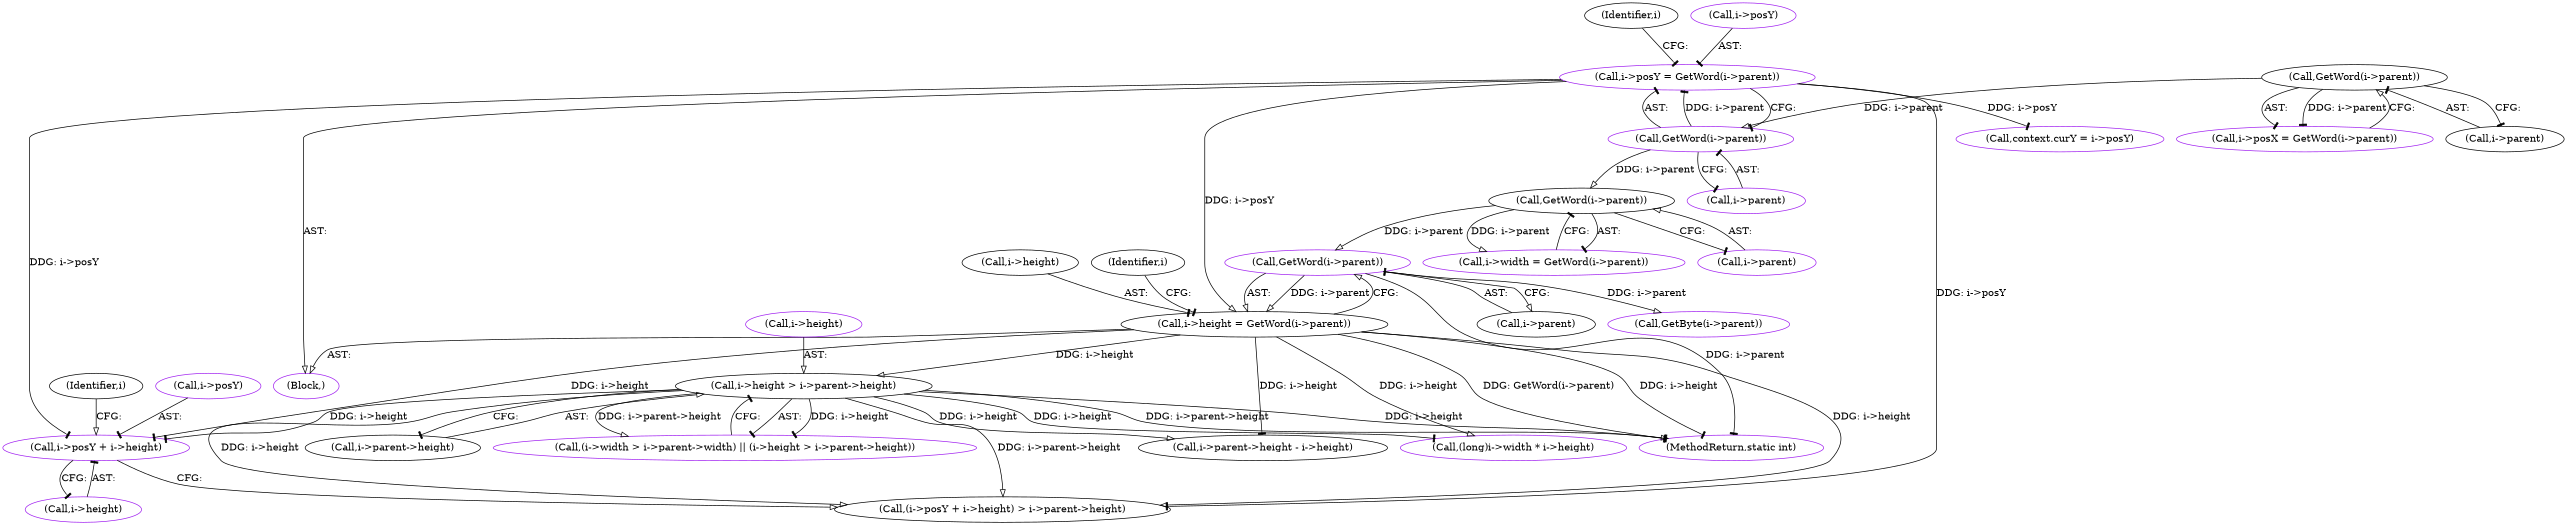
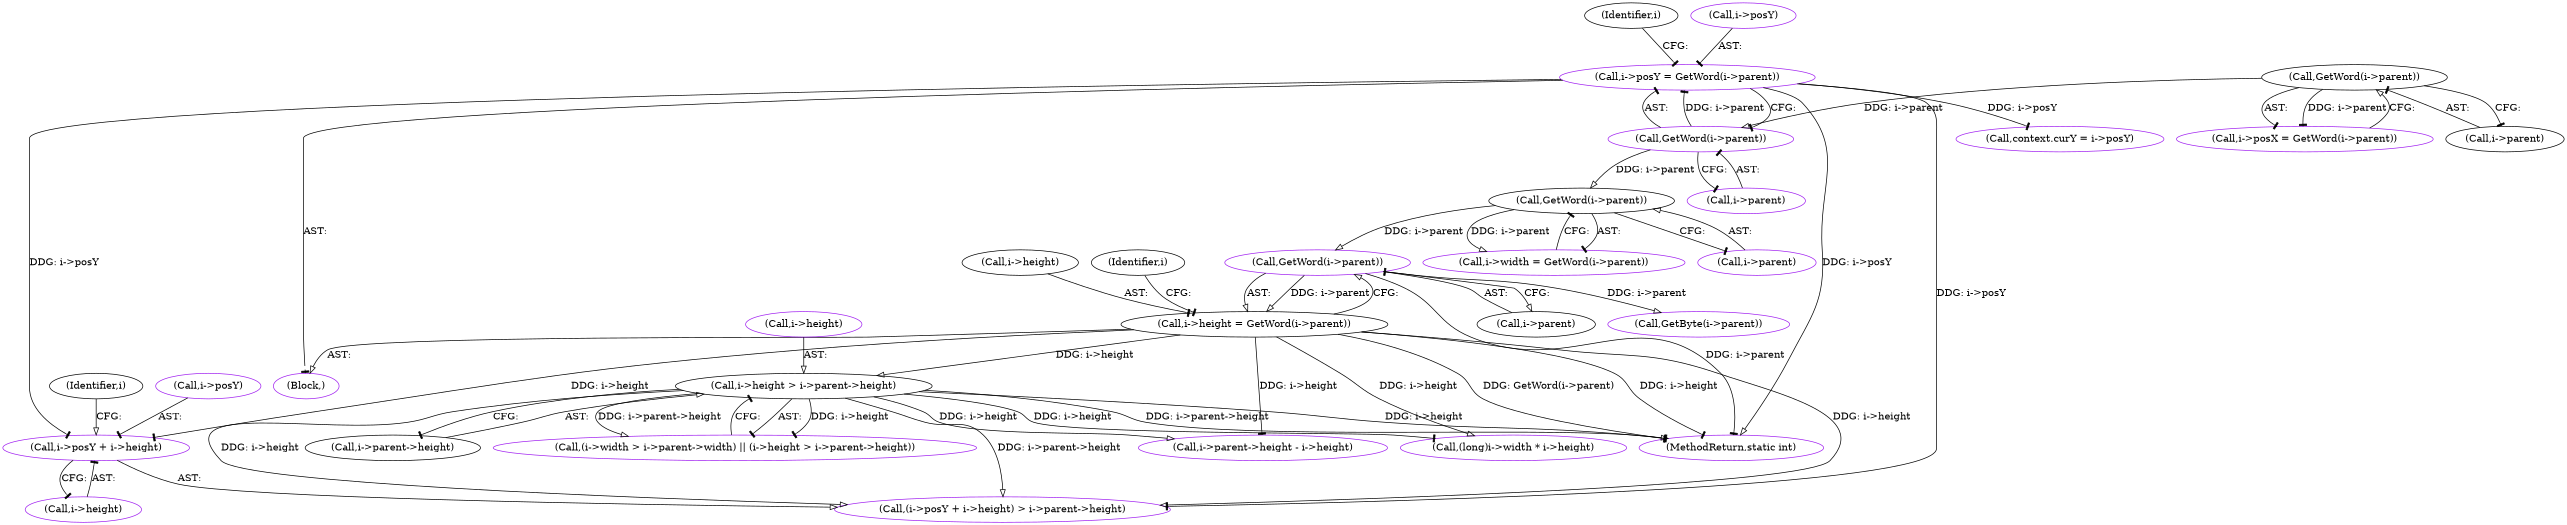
edge "(Call,i->posY = GetWord(i->parent))" -> "(Block,)": arrowhead onormal -> tee
edge "(Call,i->posY = GetWord(i->parent))" -> "(Call,i->height = GetWord(i->parent))": now "(Call,i->posY = GetWord(i->parent))" -> "(MethodReturn,static int)"
edge "(Call,i->height > i->parent->height)" -> "(Call,i->posY + i->height)": removed, label "DDG: i->height"
node "(Call,i->parent->height - i->height)": color black -> purple
edge "(Call,i->posY + i->height)" -> "(Call,(i->posY + i->height) > i->parent->height)": label "CFG: " -> "AST: "
node "(Call,(i->posY + i->height) > i->parent->height)": color black -> purple
